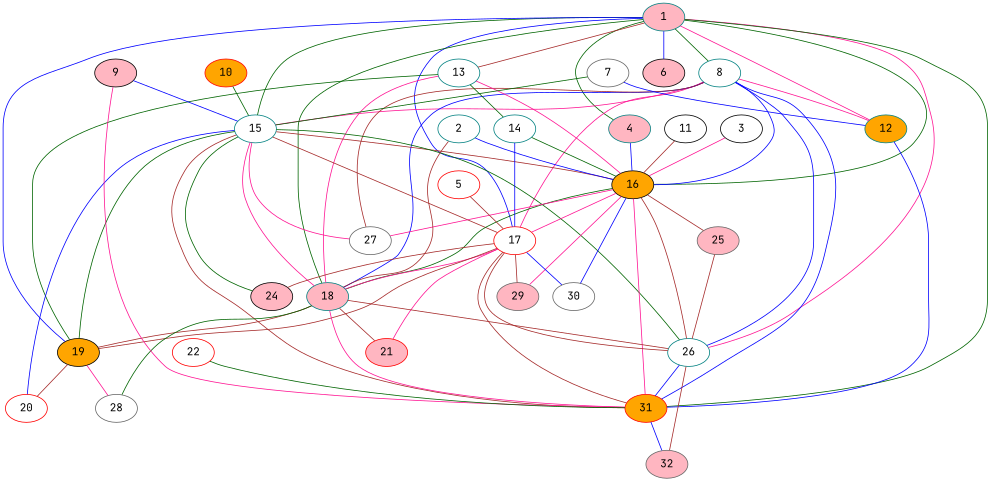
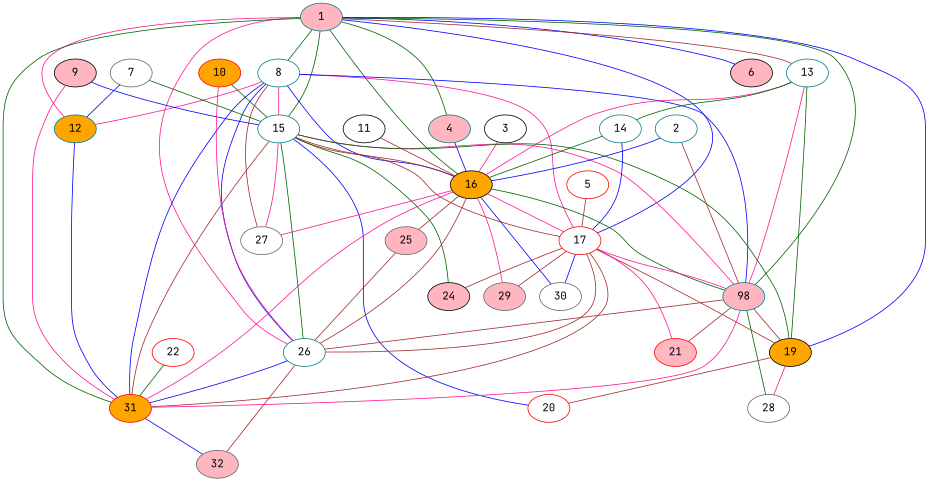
edge "10" -- "26": added
node "18": label "18" -> "98"
